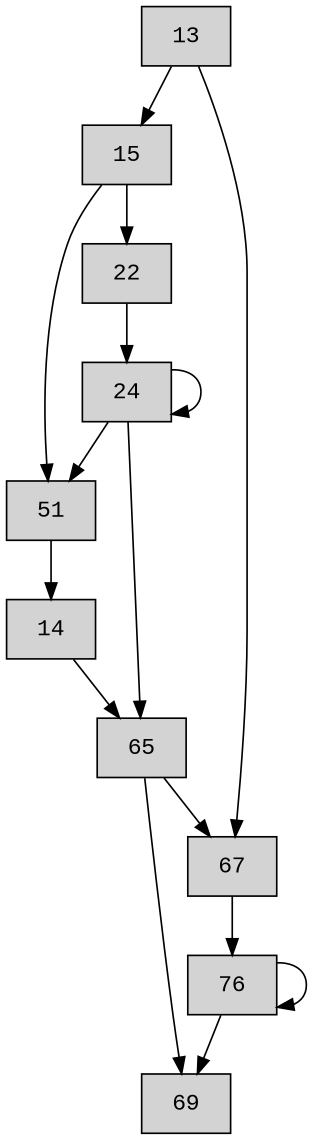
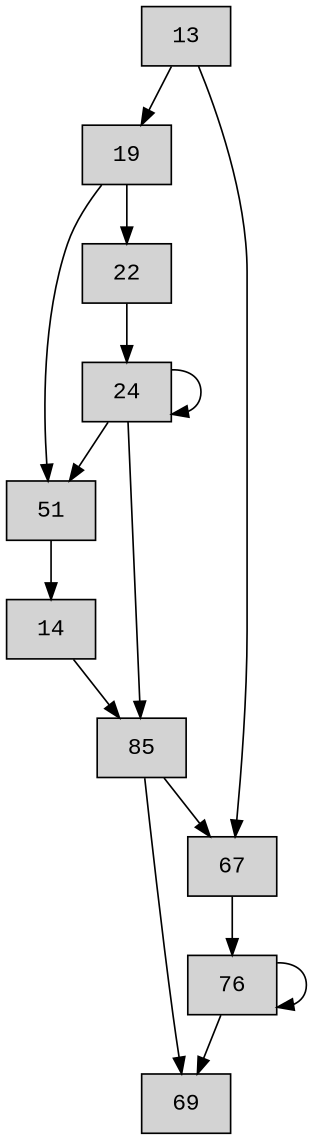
node "15": label "15" -> "19"
node "65": label "65" -> "85"
